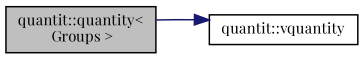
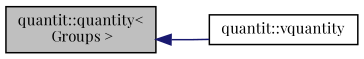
edge "quantit::quantity< Groups >" -> "quantit::vquantity": reversed
